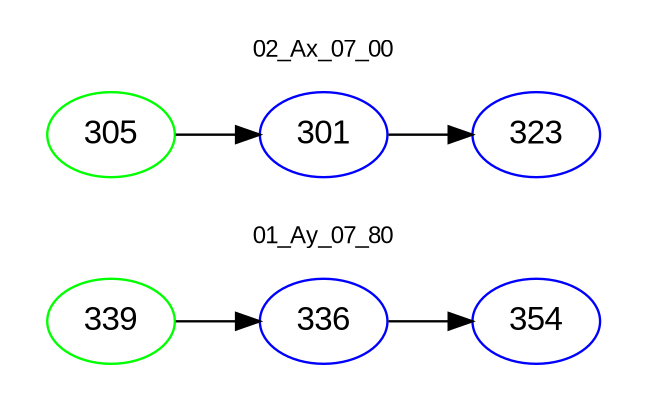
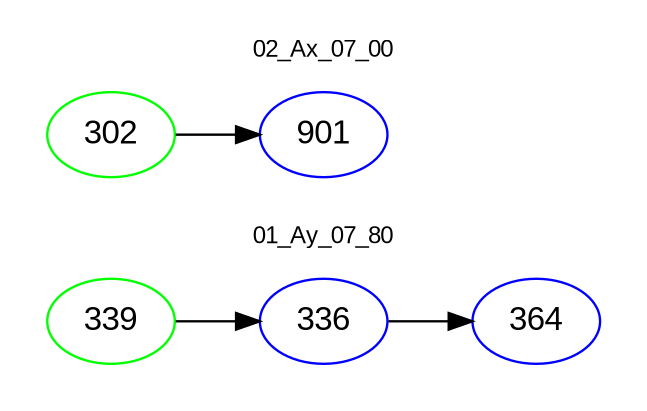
node "305": label "305" -> "302"
node "301": label "301" -> "901"
node "323": removed
node "354": label "354" -> "364"
